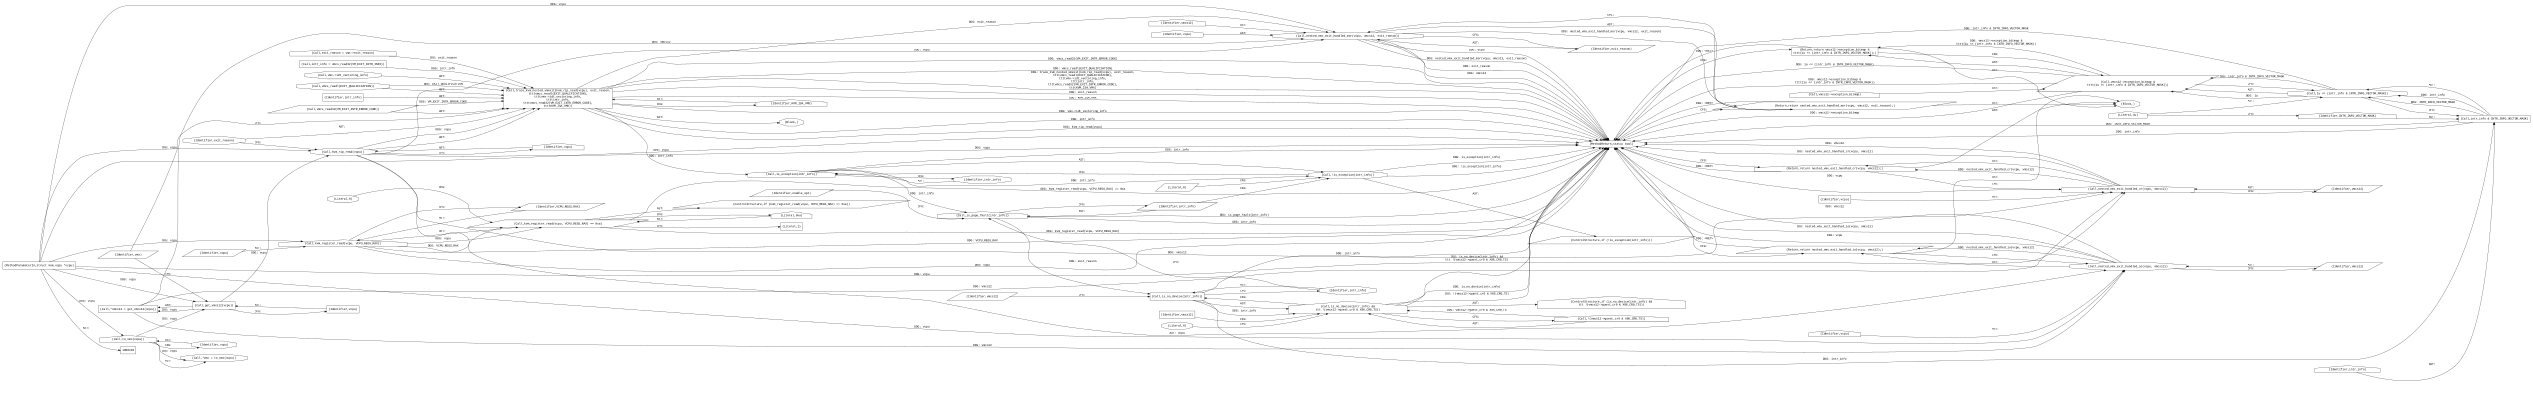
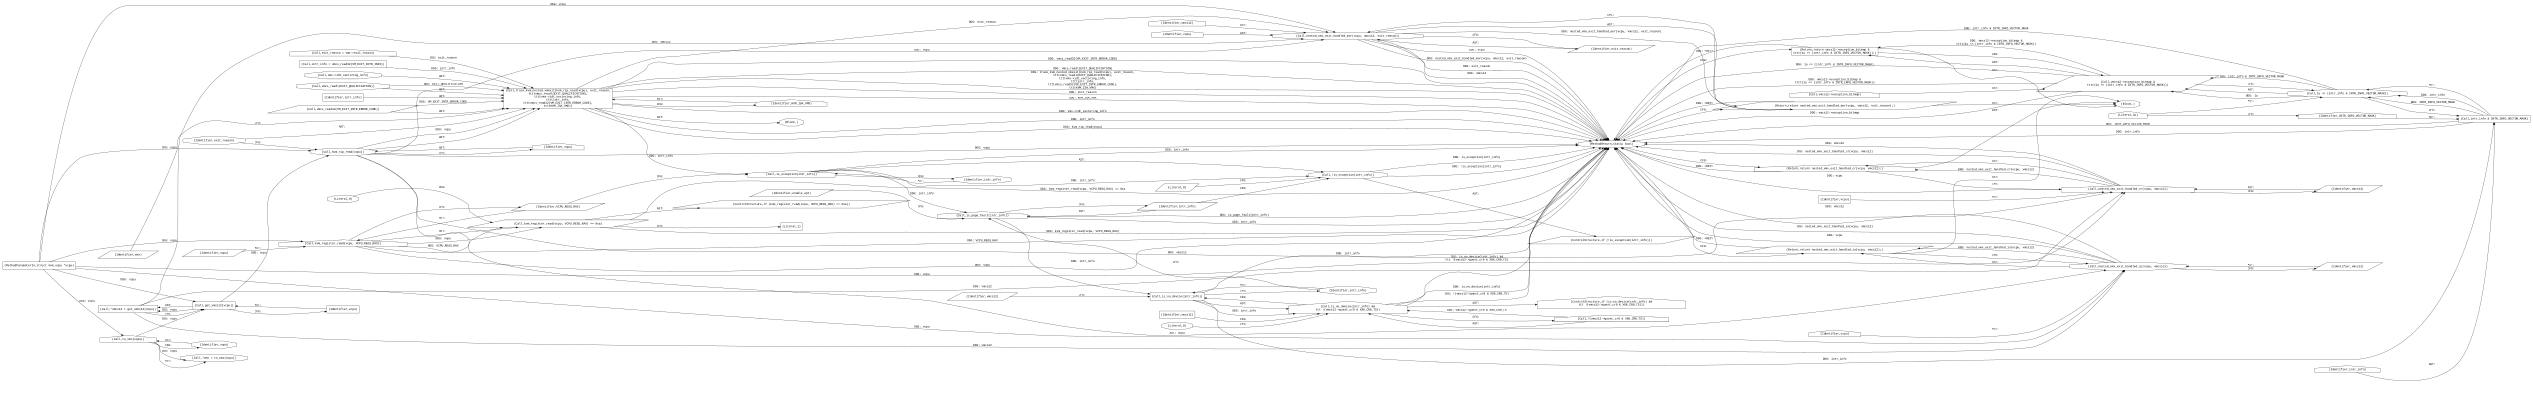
edge "(MethodParameterIn,struct kvm_vcpu *vcpu)" -> "(MethodReturn,static bool)": removed, label "DDG: vcpu"
edge "(Call,!is_exception(intr_info))" -> "(Call,is_exception(intr_info))": now "(Identifier,VCPU_REGS_RAX)" -> "(Call,is_exception(intr_info))"
node "(Literal,0xa)": removed
edge "(Call,is_page_fault(intr_info))" -> "(Call,is_no_device(intr_info))": label "DDG: exit_reason" -> "DDG: intr_info"
edge "(Identifier,vmx)" -> "(Call,get_vmcs12(vcpu))": now "(Call,*vmcs12 = get_vmcs12(vcpu))" -> "(Call,get_vmcs12(vcpu))"
node "1000103": removed
